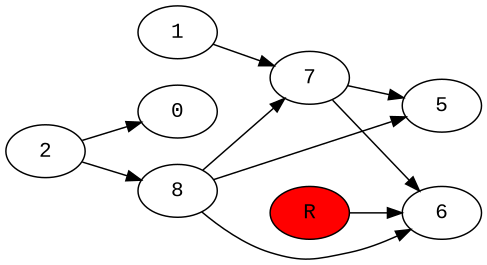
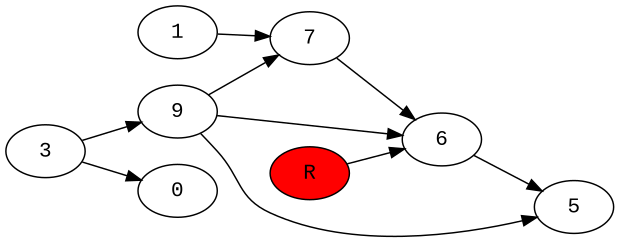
edge "7" -> "5": now "6" -> "5"
node "2": label "2" -> "3"
node "8": label "8" -> "9"
